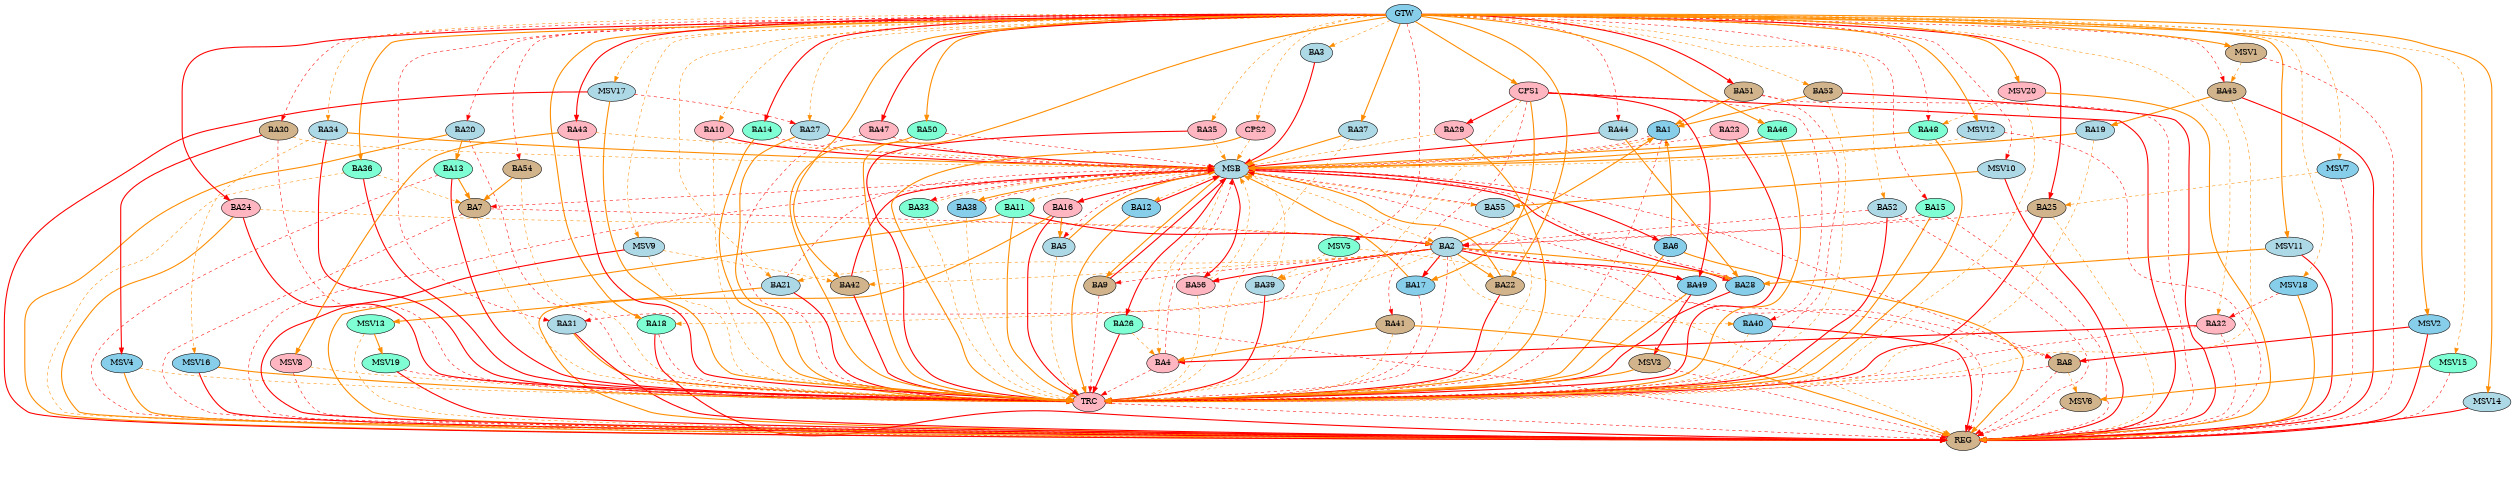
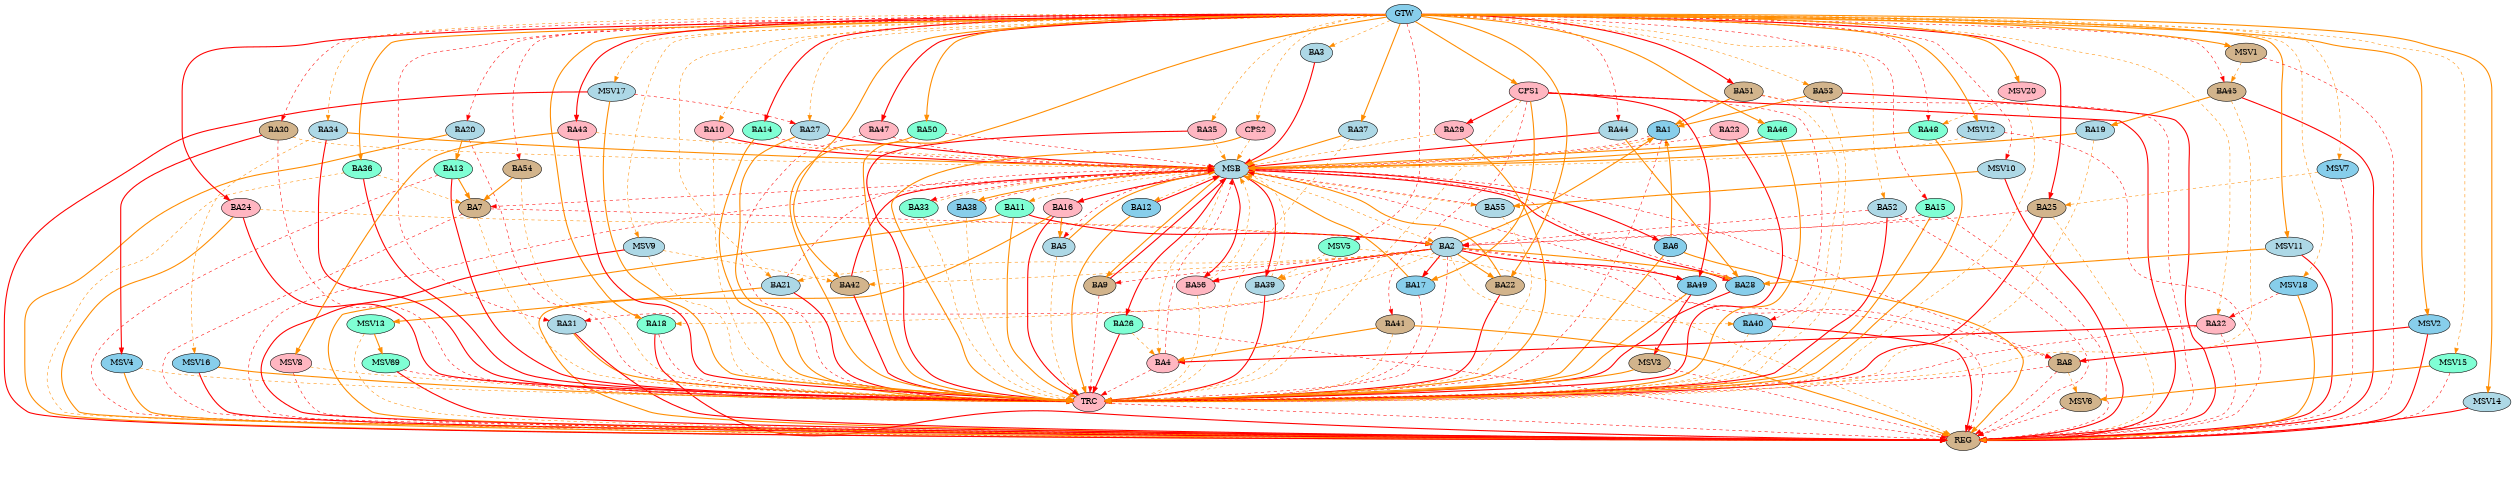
edge "MSB" -> "BA39": added
edge "MSV20" -> "REG": removed
node "MSV19": label "MSV19" -> "MSV69"
edge "BA51" -> "TRC": color red -> darkorange
